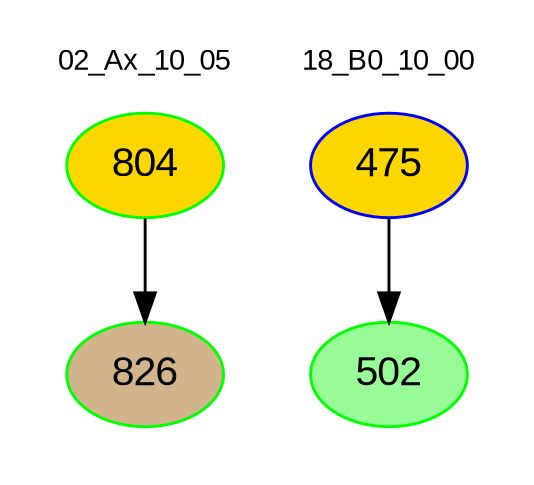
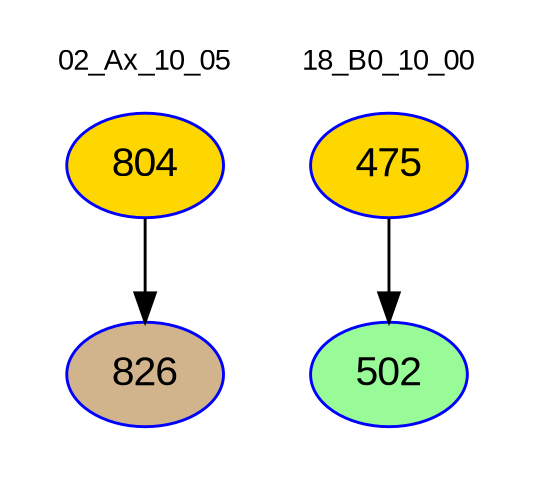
node "804": color green -> blue
node "826": color green -> blue
node "502": color green -> blue
